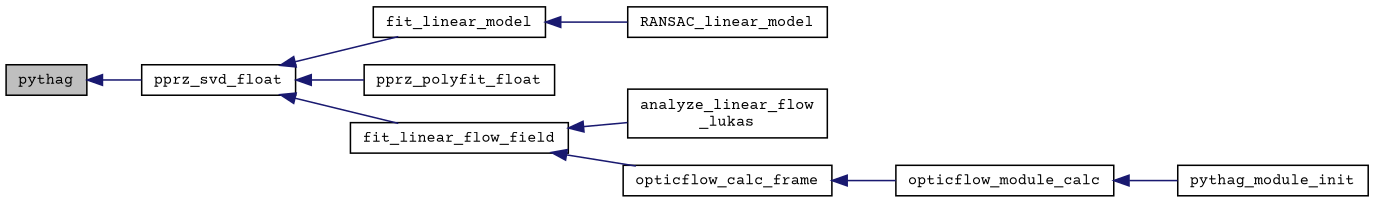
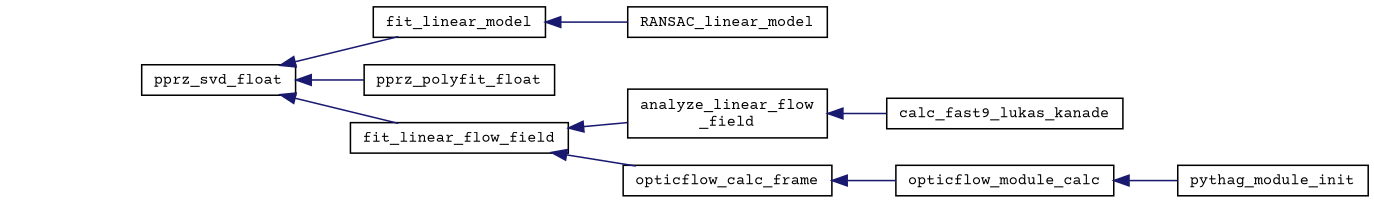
node "pythag": removed
node "analyze_linear_flow _lukas": label "analyze_linear_flow _lukas" -> "analyze_linear_flow _field"
node "calc_fast9_lukas_kanade": added
